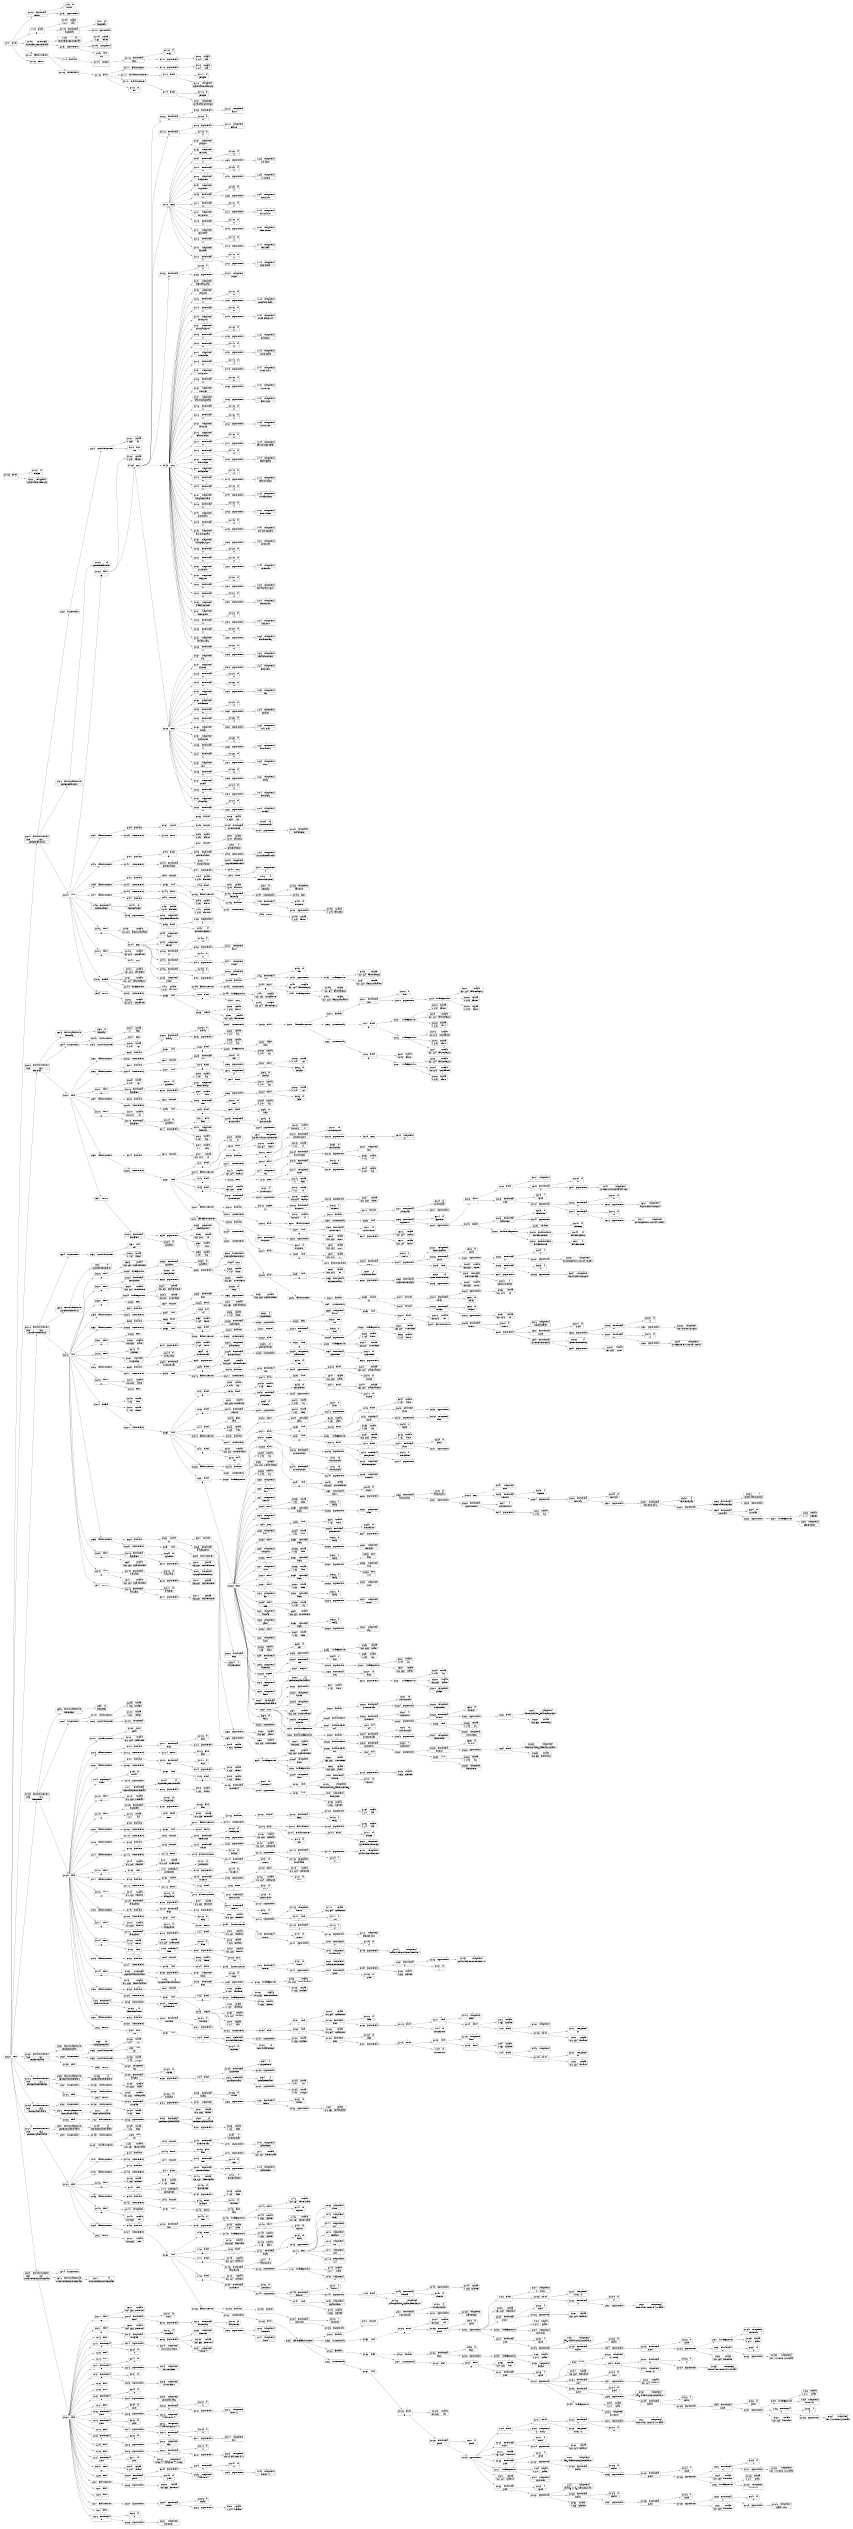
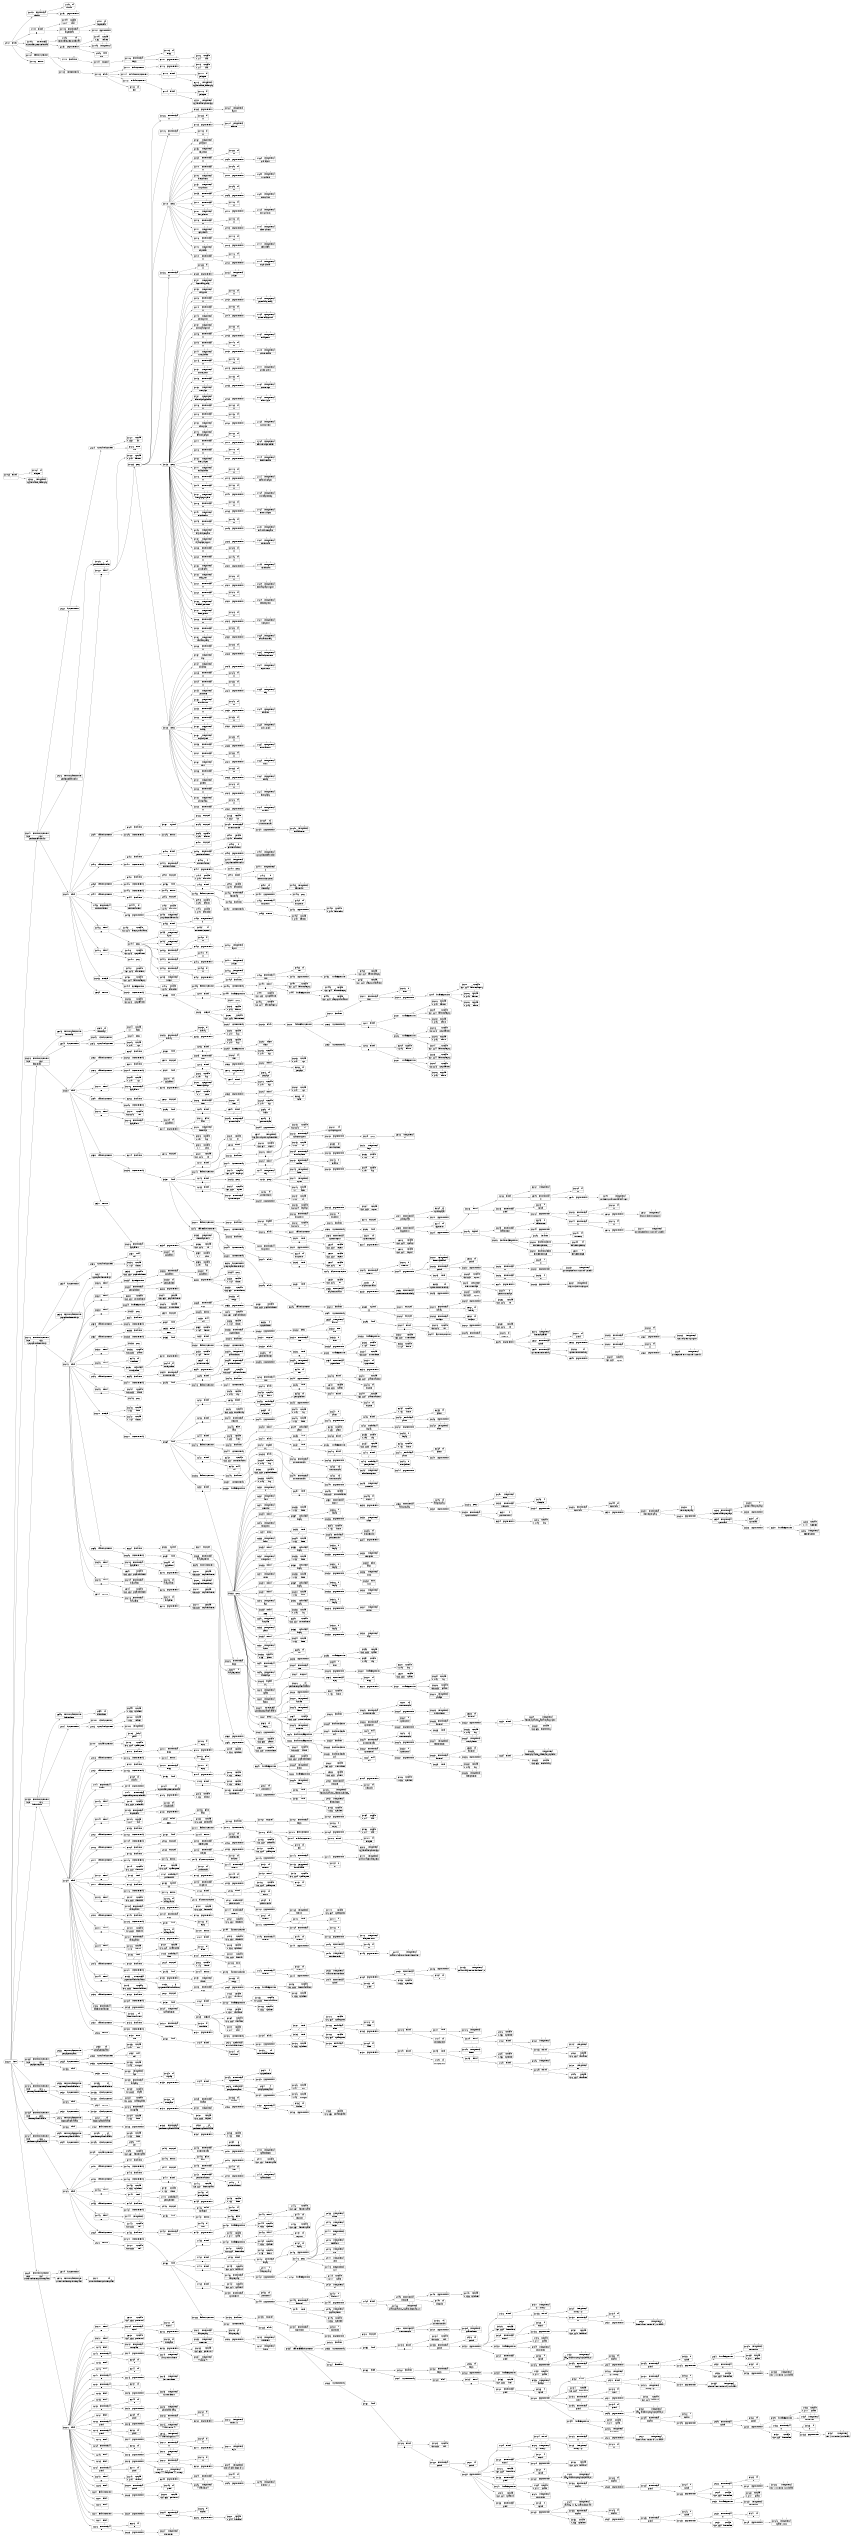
node "328145": added
node "328455": added
edge "327358" -> "327357": now "327355" -> "327357"
